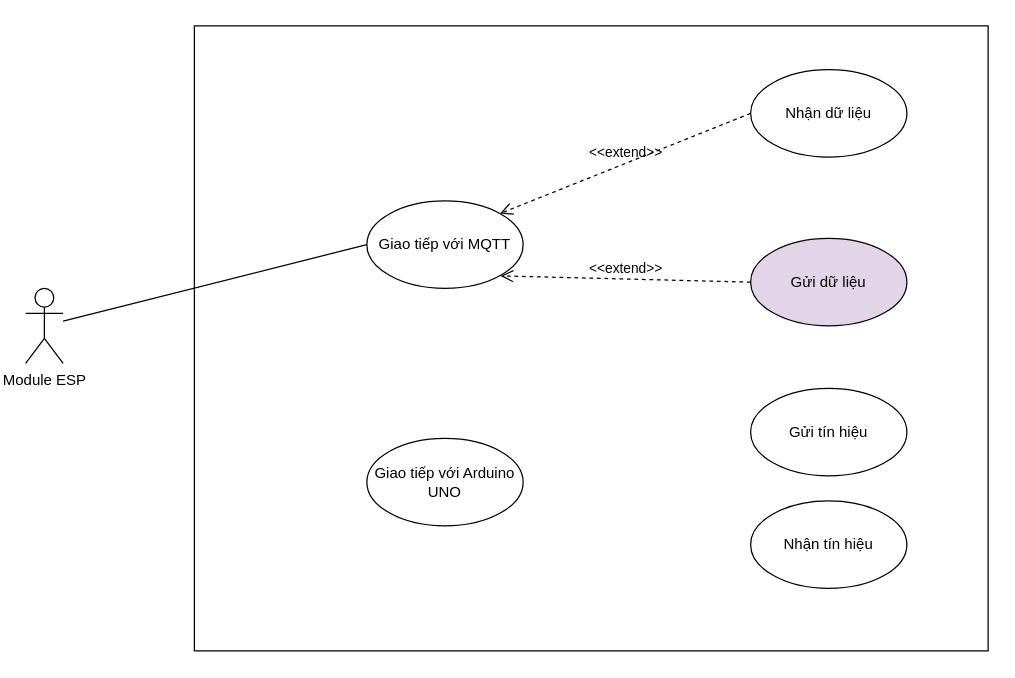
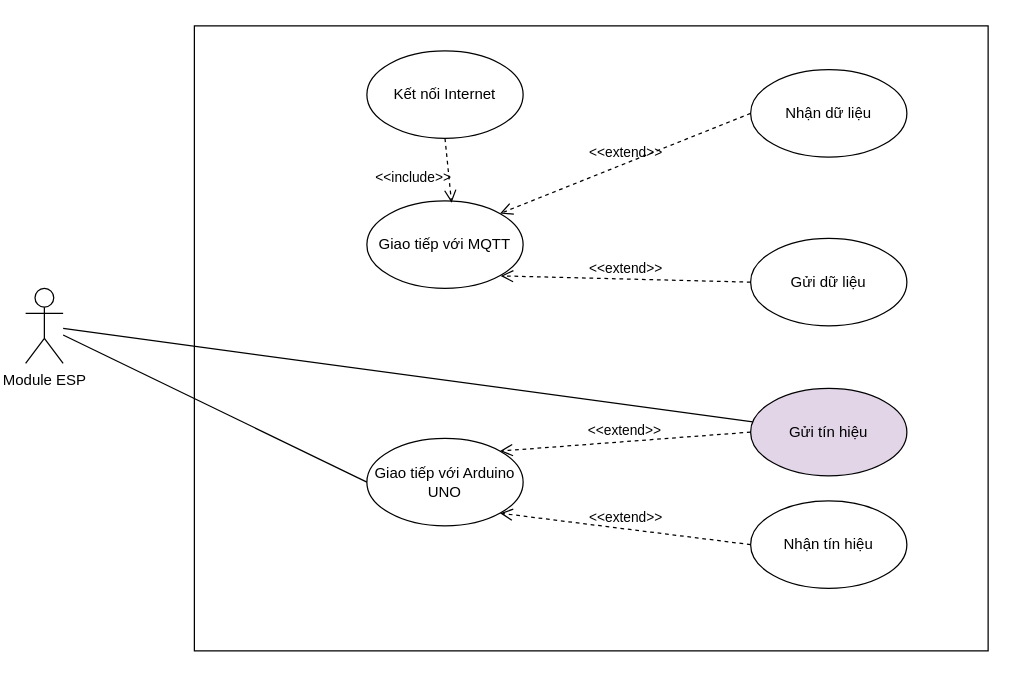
node "Kết nối Internet": added
edge "Kết nối Internet" -> "Giao tiếp với MQTT": added, label "<<include>>"
node "Gửi dữ liệu": fillcolor #e1d5e7 -> #ffffff
edge "Giao tiếp với MQTT" -- "Module ESP": now "Gửi tín hiệu" -- "Module ESP"
edge "Module ESP" -- "Giao tiếp với Arduino UNO": added
node "Gửi tín hiệu": fillcolor #ffffff -> #e1d5e7
edge "Gửi tín hiệu" -> "Giao tiếp với Arduino UNO": added, label "<<extend>>"
edge "Nhận tín hiệu" -> "Giao tiếp với Arduino UNO": added, label "<<extend>>"
